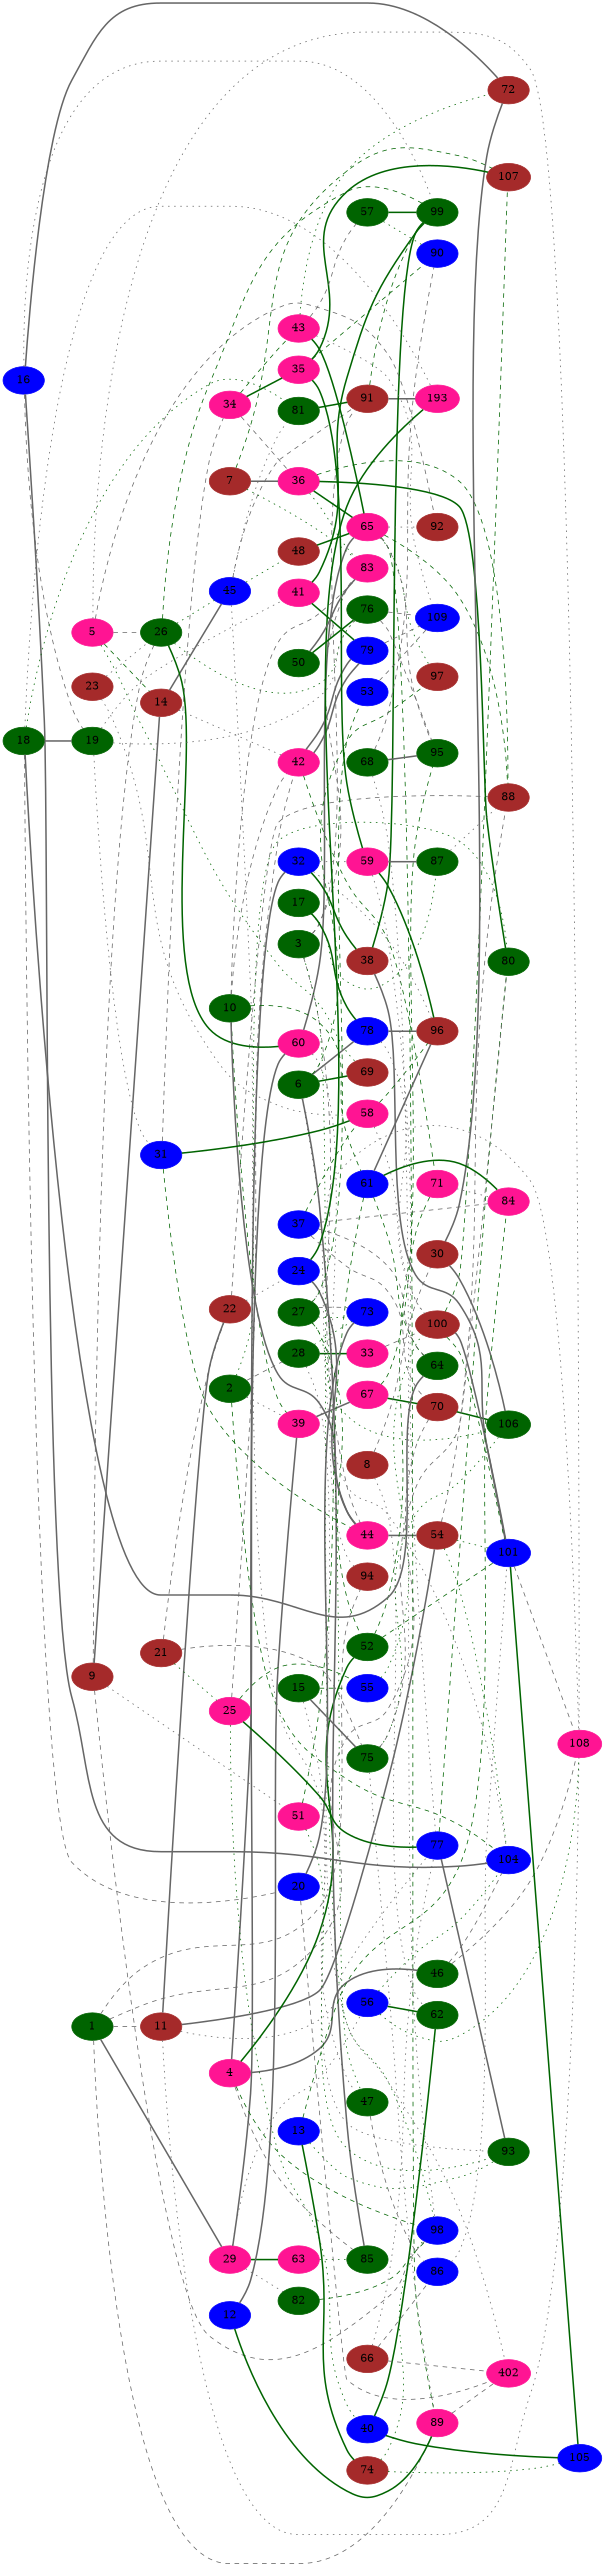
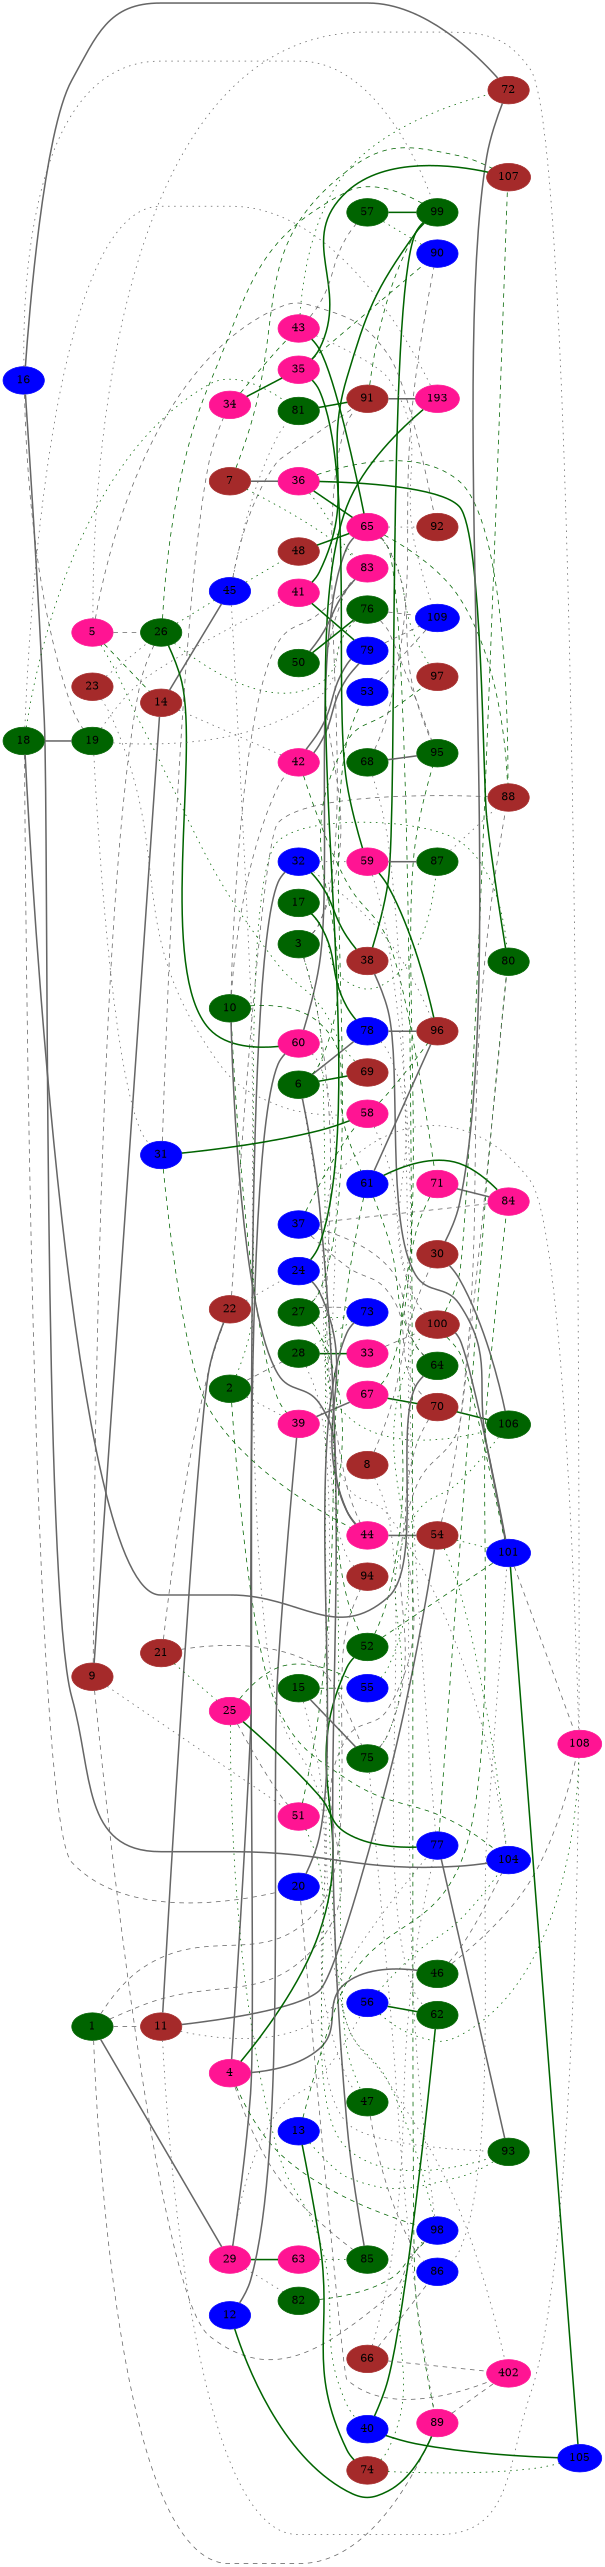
edge "34" -- "36": removed
edge "71" -- "84": style dotted -> bold
edge "42" -- "25": now "51" -- "25"
